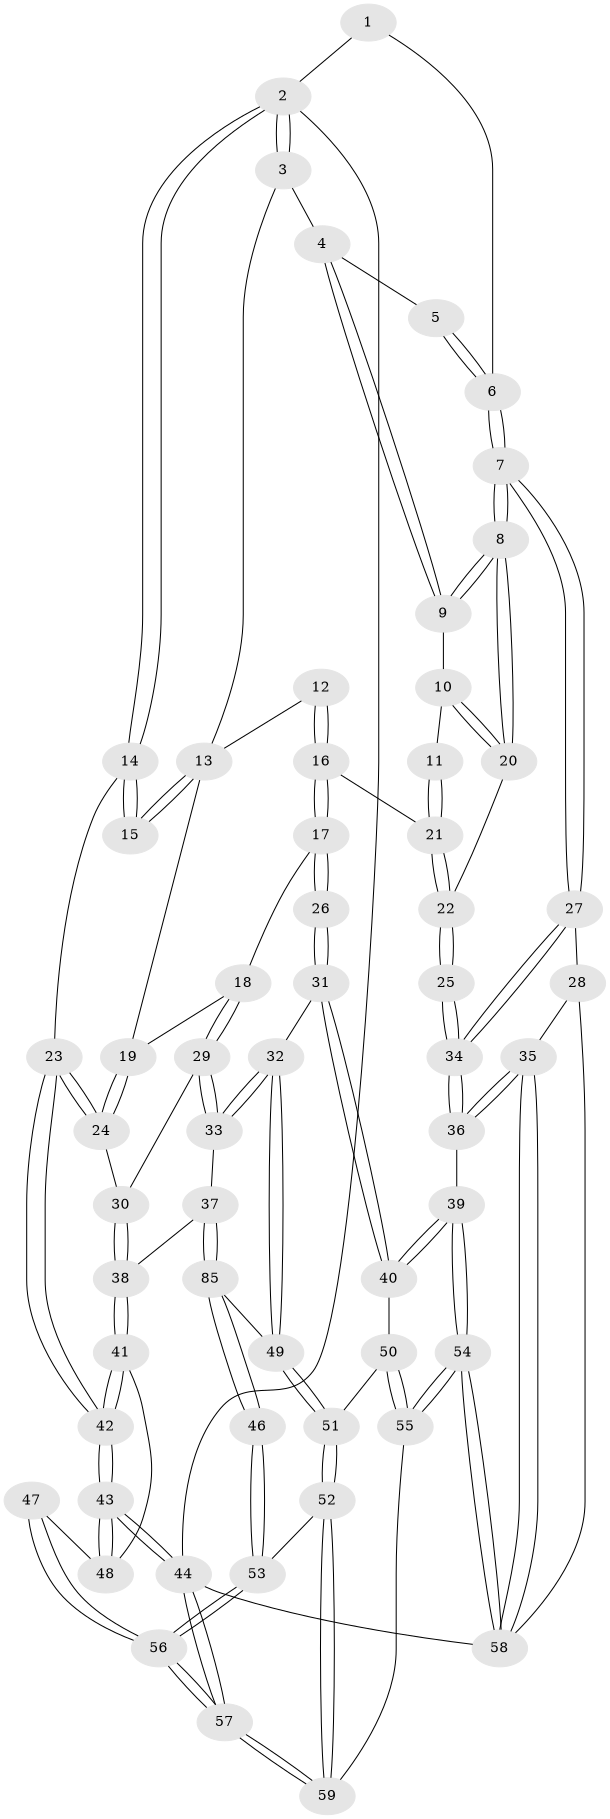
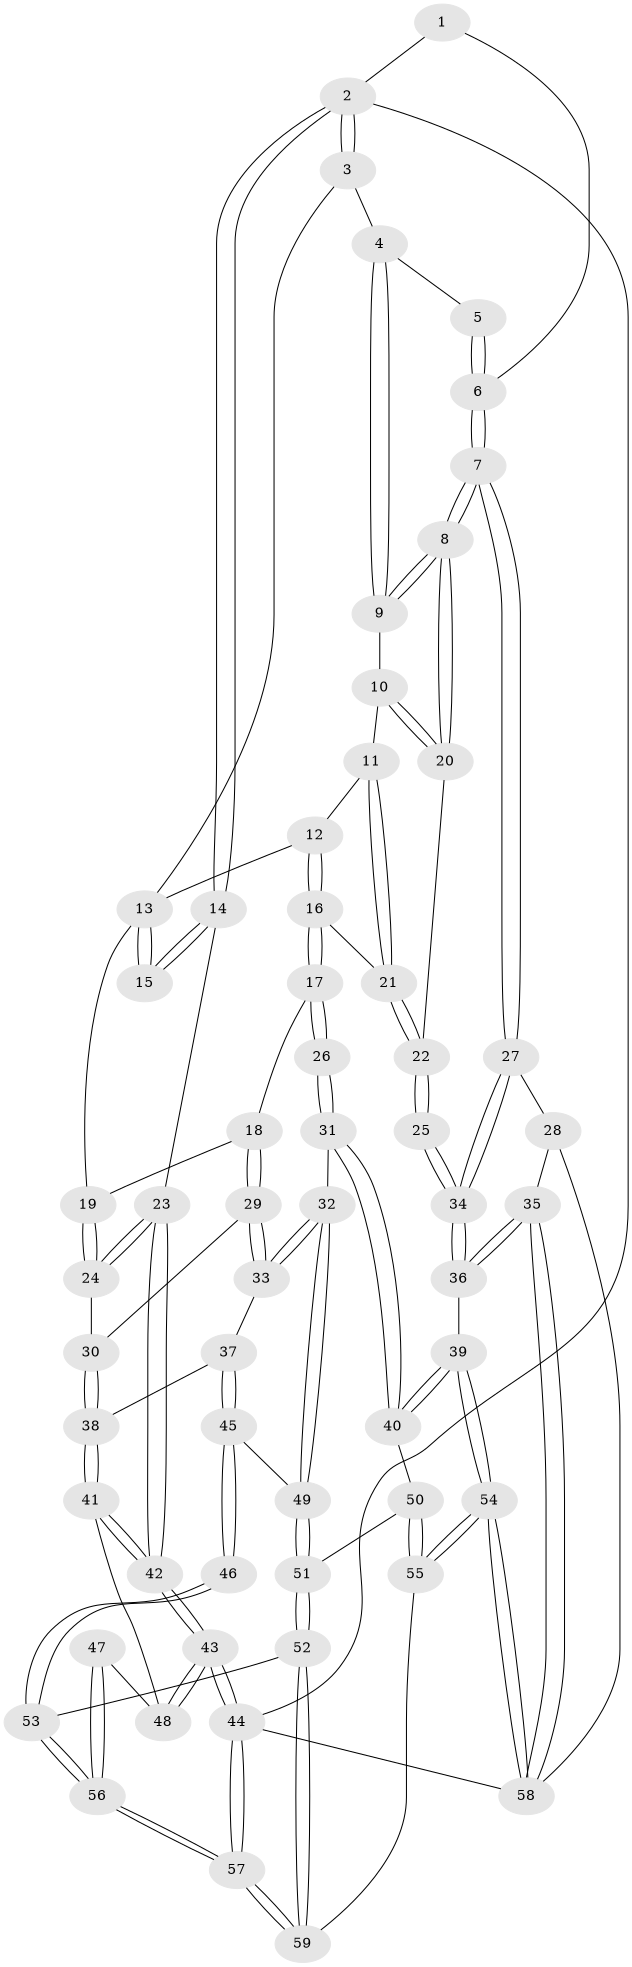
edge "11" -- "12": added
node "85": label "85" -> "45"
